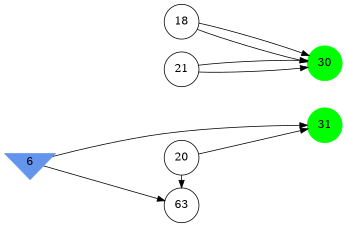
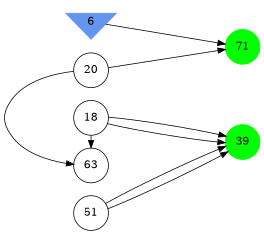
node "30": label "30" -> "39"
node "21": label "21" -> "51"
node "31": label "31" -> "71"
edge "6" -> "63": now "18" -> "63"
